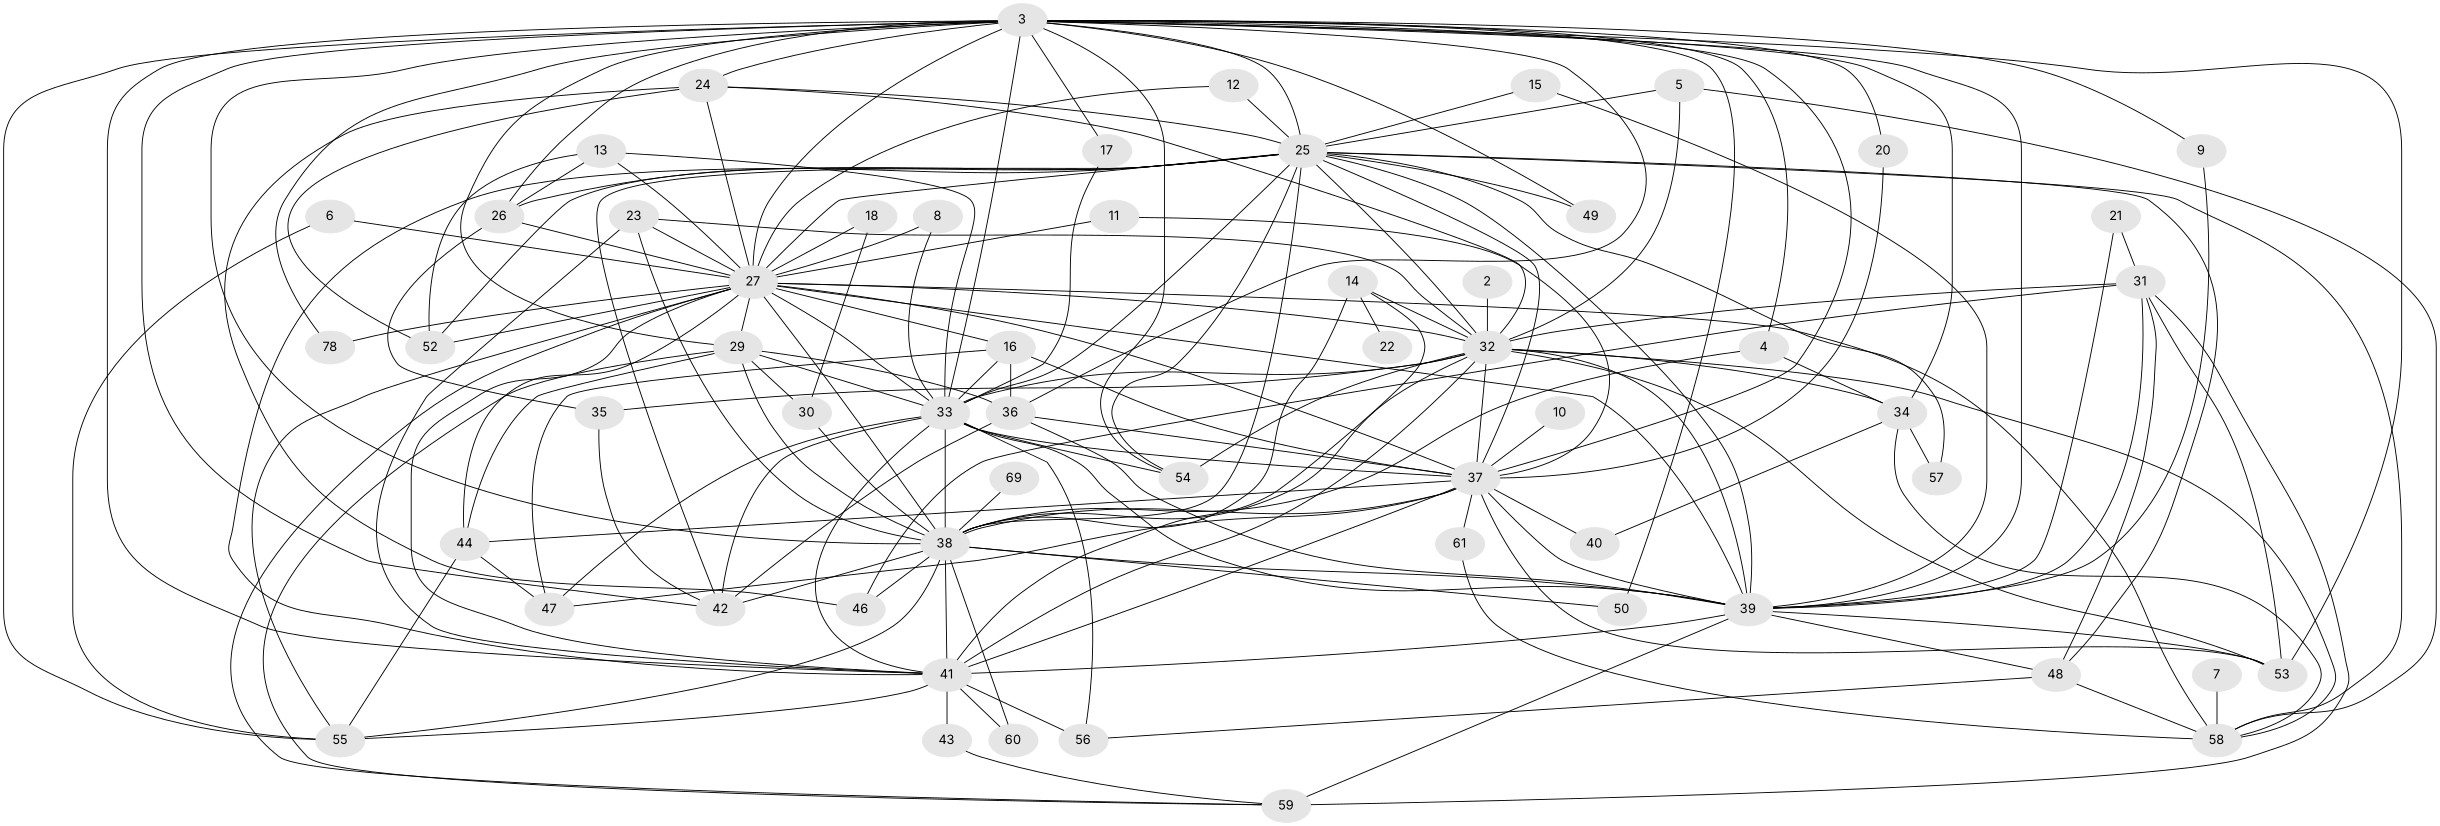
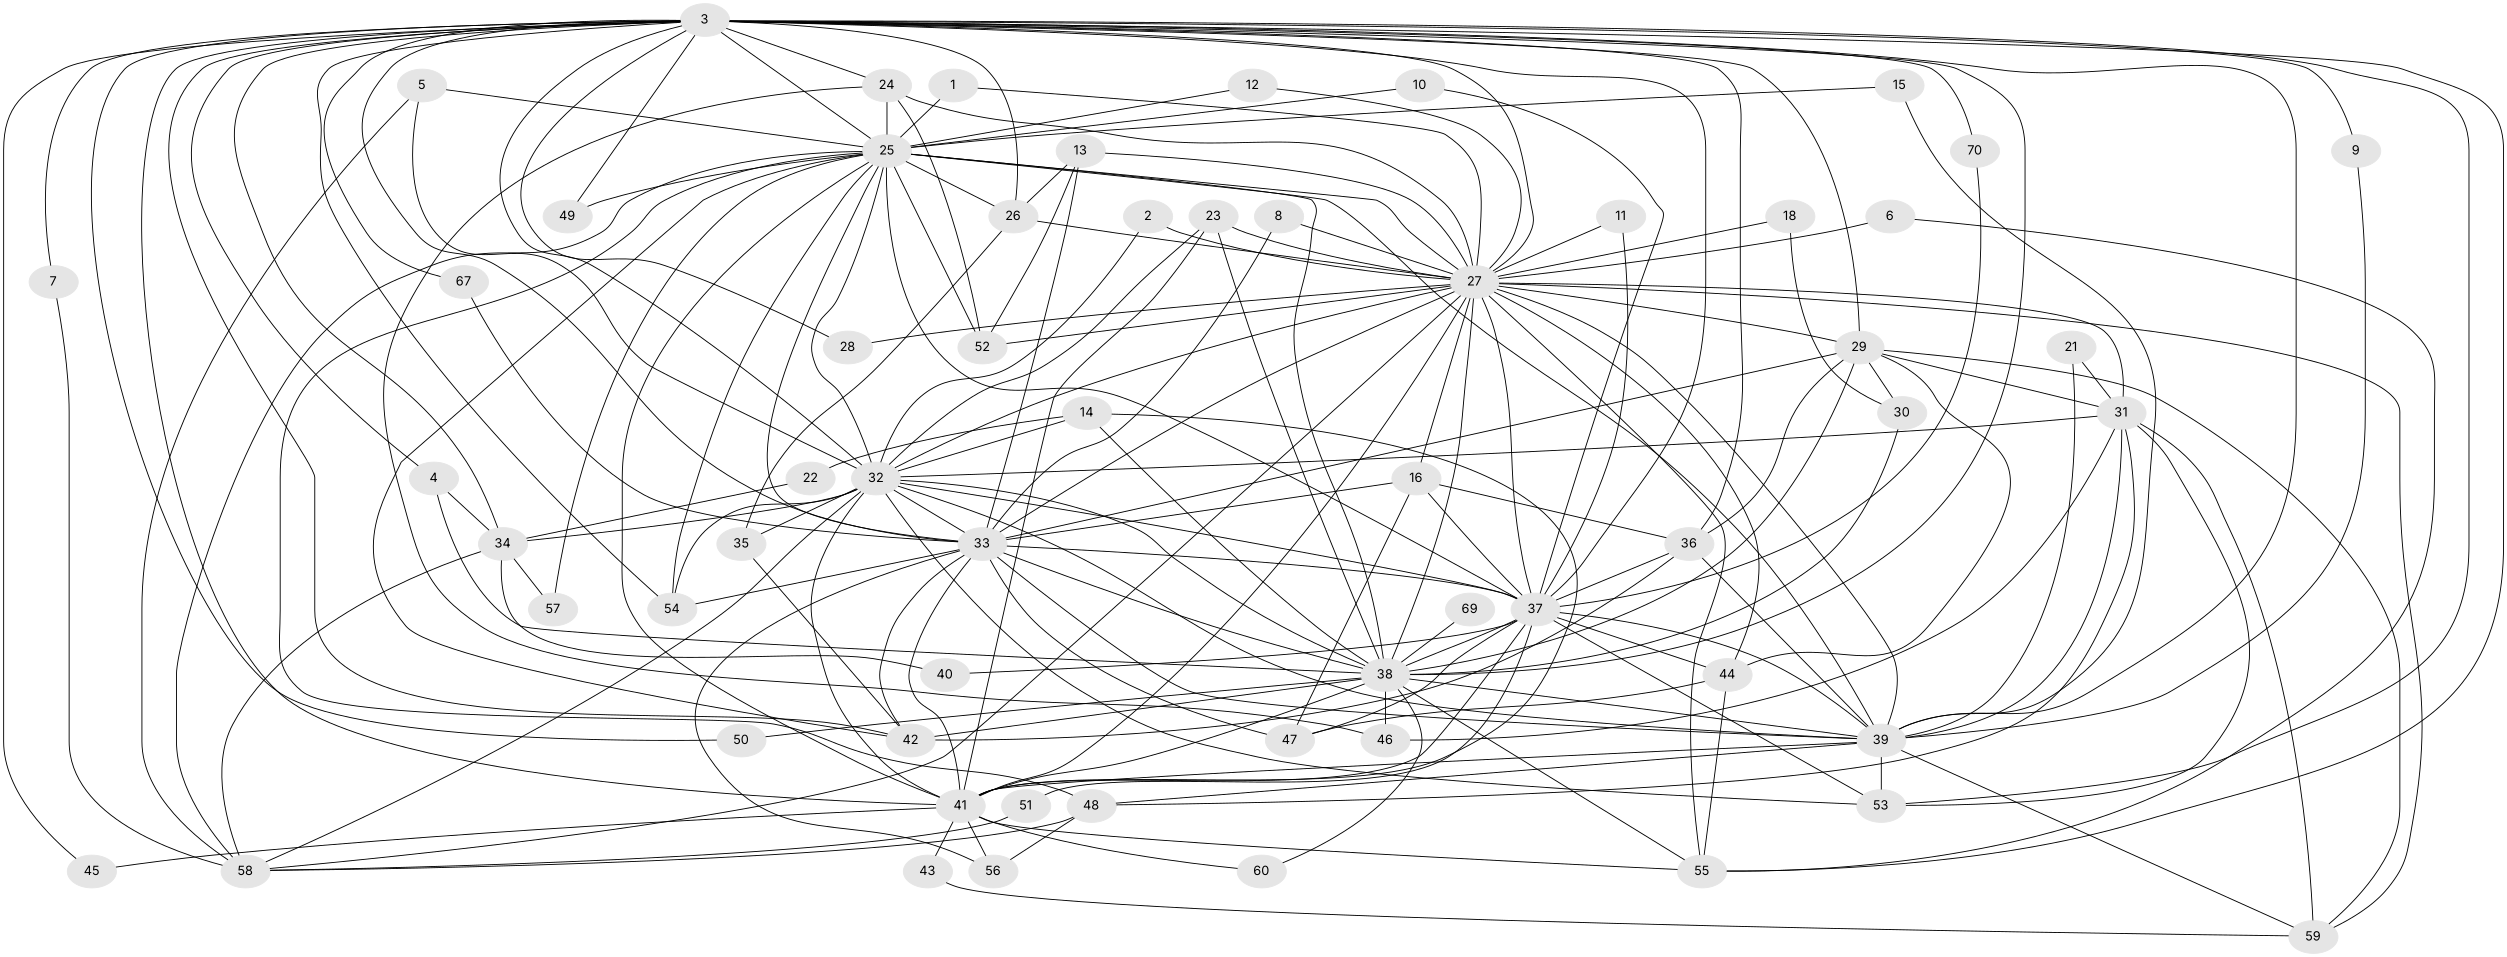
edge "3" -- "7": added
node "1": added
edge "10" -- "25": added
edge "24" -- "32": now "3" -- "32"
node "17": label "17" -> "67"
node "20": label "20" -> "70"
edge "2" -- "27": added
edge "27" -- "31": added
node "78": label "78" -> "28"
edge "29" -- "31": added
edge "22" -- "34": added
node "61": label "61" -> "51"
node "45": added
